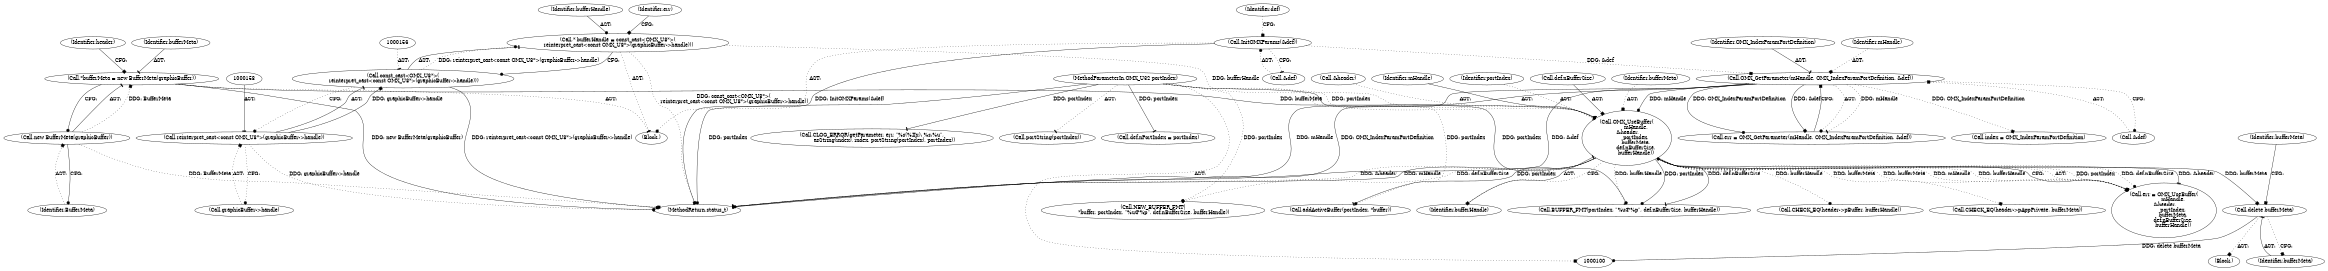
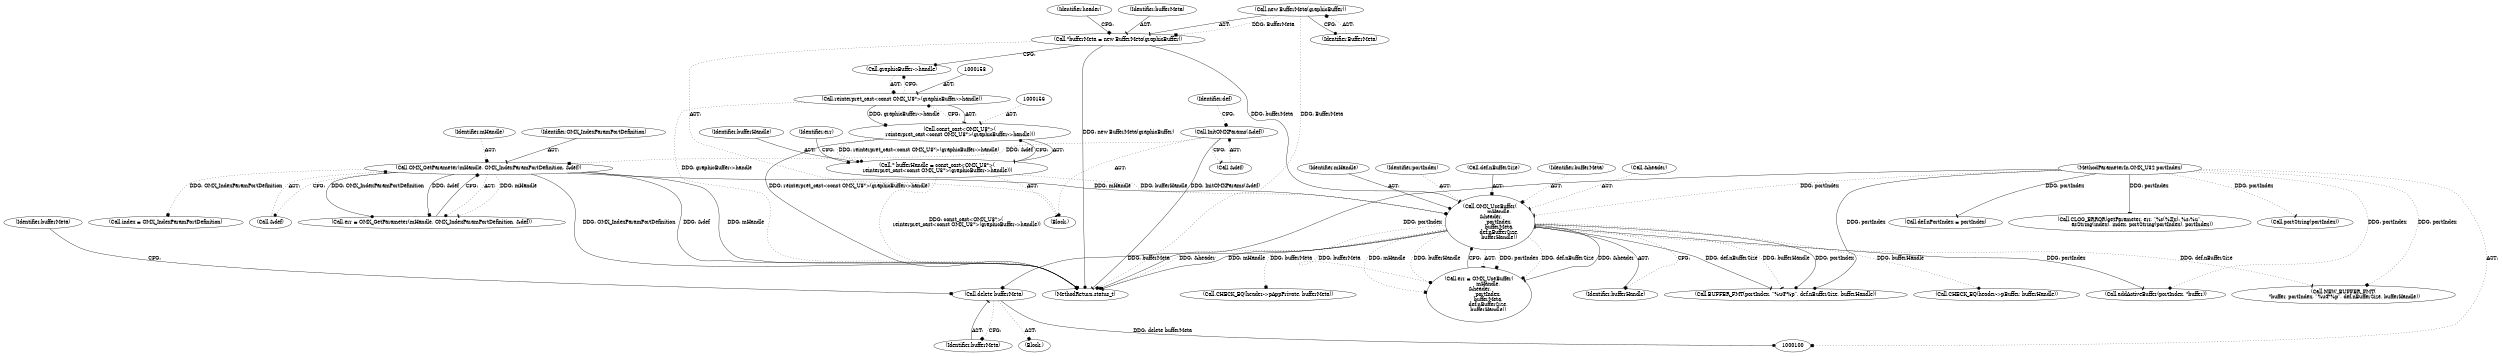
edge "(MethodParameterIn,OMX_U32 portIndex)" -> "(Call,portString(portIndex))": label "AST: " -> "DDG: portIndex"
edge "(Call,*bufferMeta = new BufferMeta(graphicBuffer))" -> "(Call,new BufferMeta(graphicBuffer))": now "(Call,*bufferMeta = new BufferMeta(graphicBuffer))" -> "(Call,graphicBuffer->handle)"
